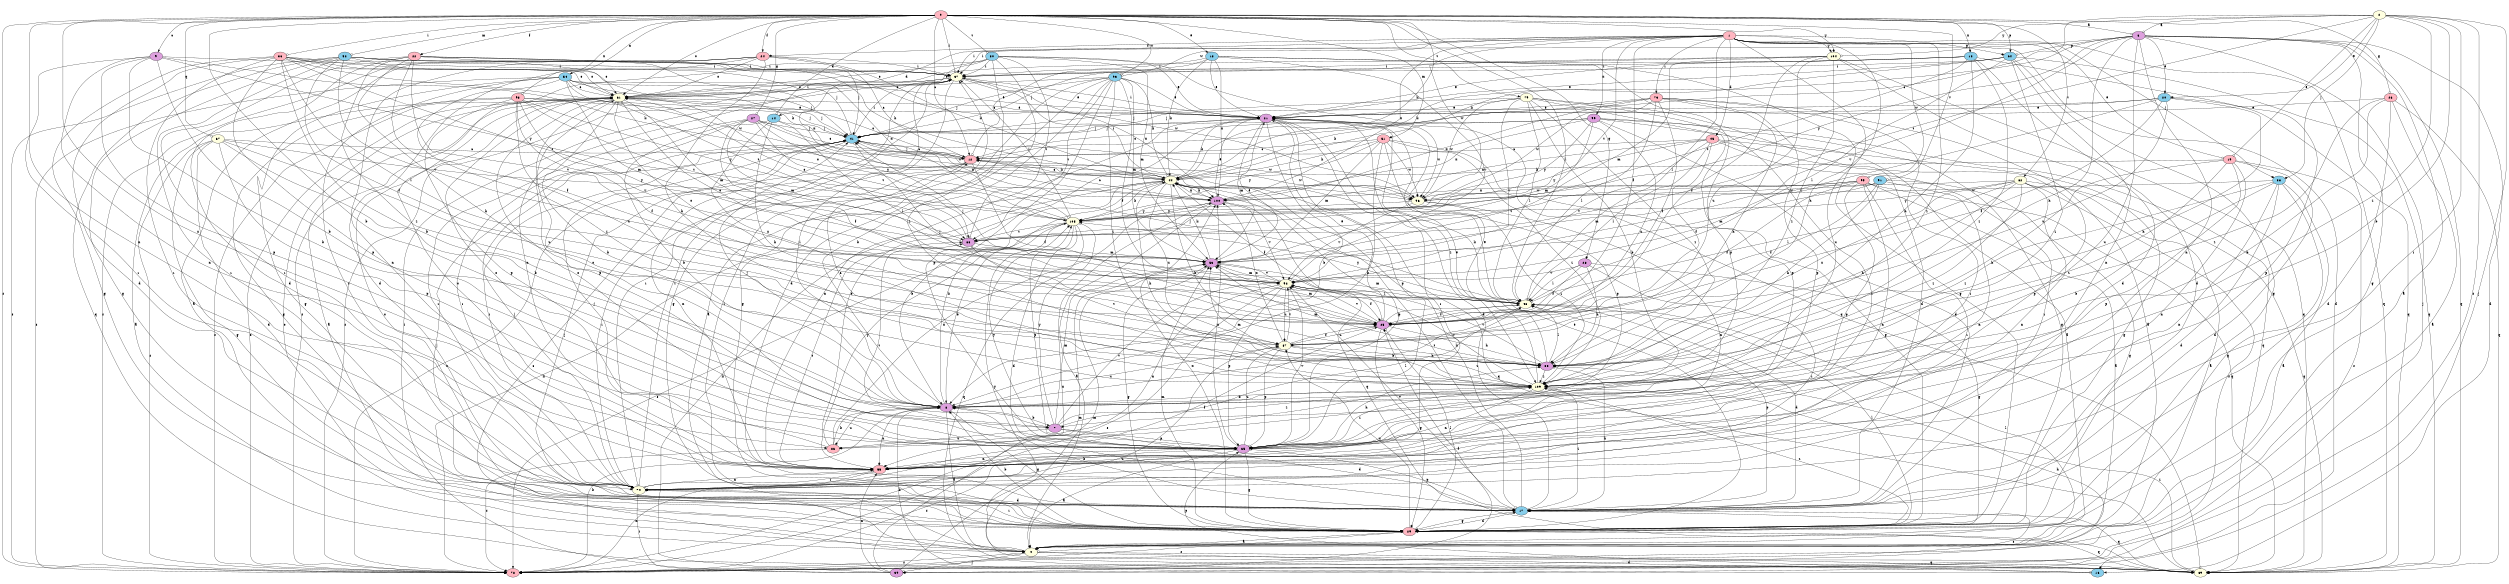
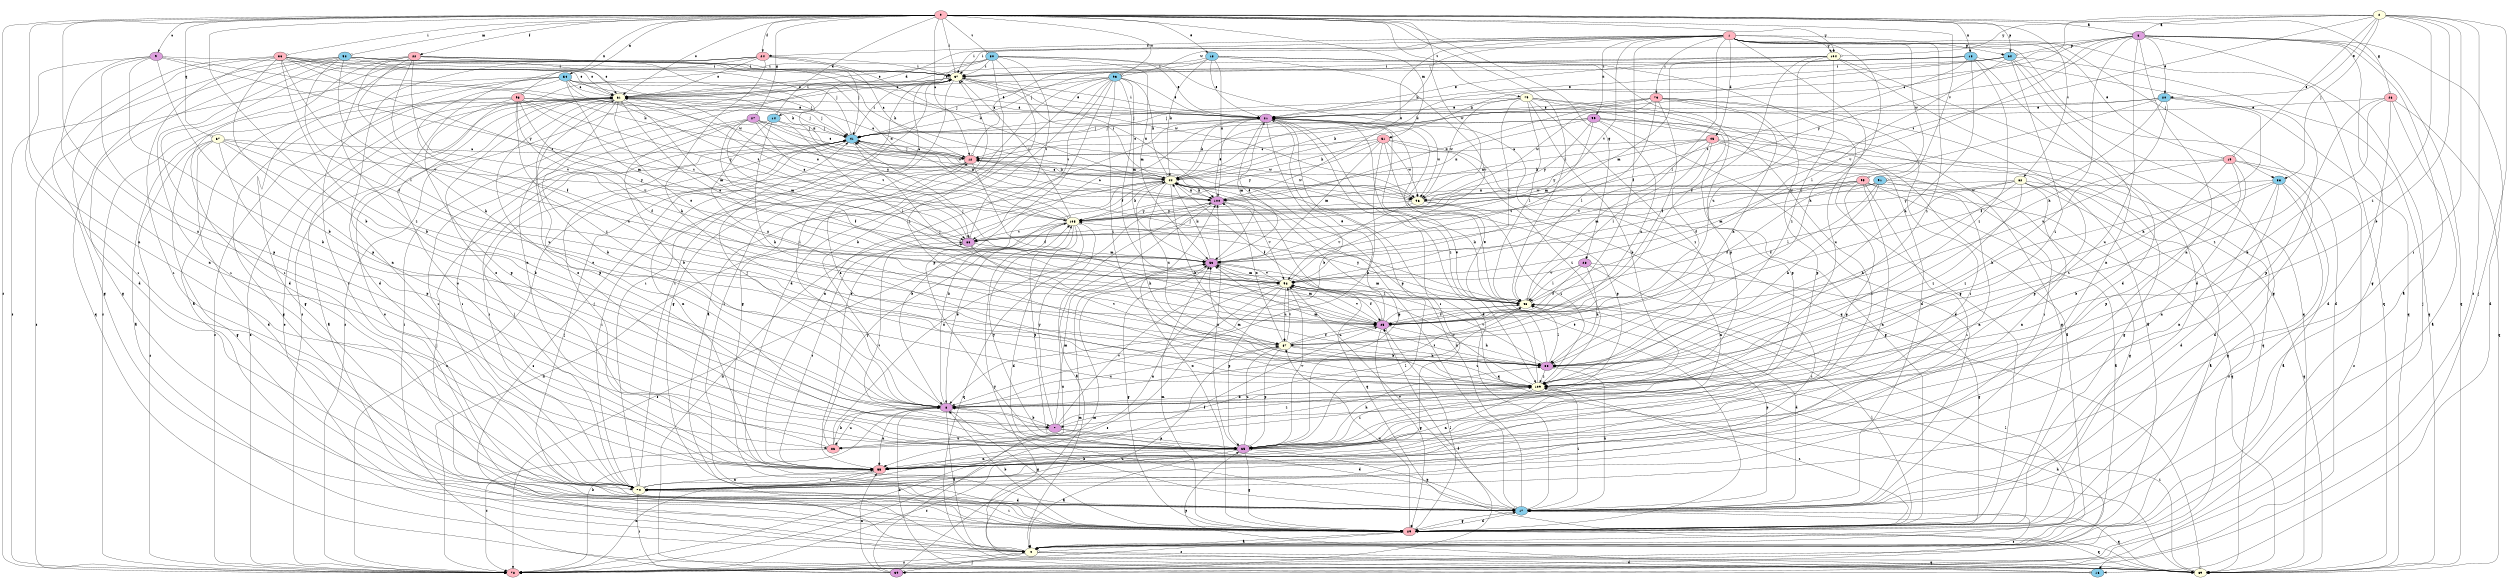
edge "82" -> "87": removed, label "u"
